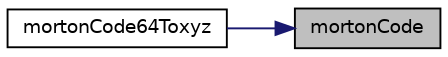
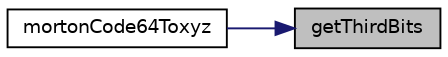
node "mortonCode": label "mortonCode" -> "getThirdBits"
